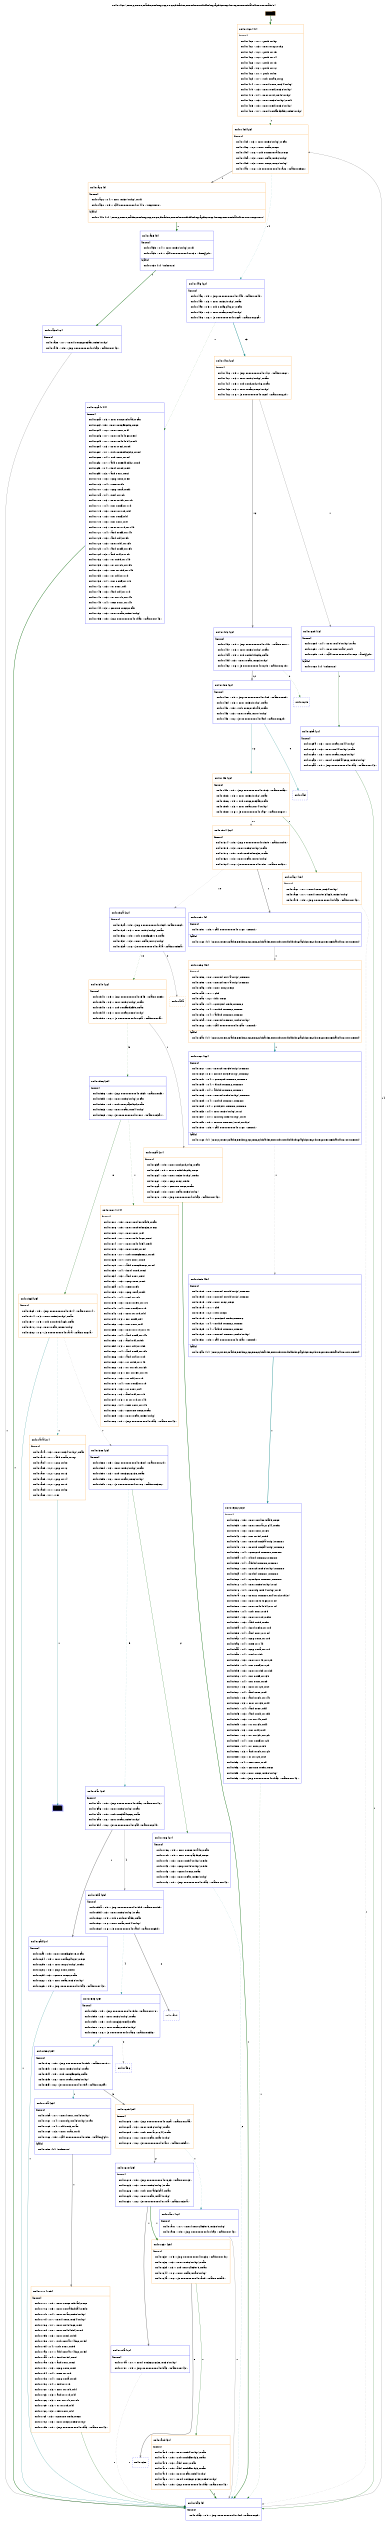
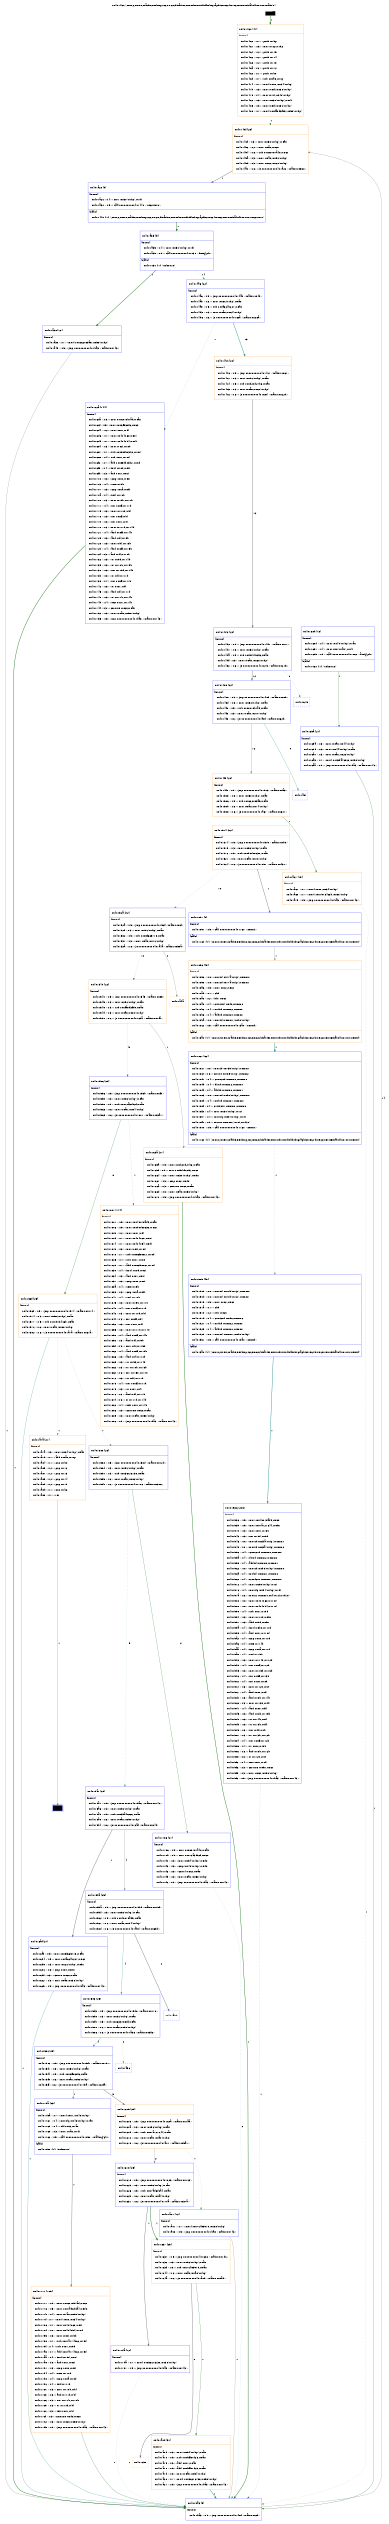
node "0x401a2c [9]": color darkorange -> blue
edge "0x40148f [23]" -> "0x4014a6 [22]": now "0x401a35 [9]" -> "0x4014a6 [22]"
edge "0x4014bc [22]" -> "0x40168d [13]": removed, label "1"
edge "0x4014fe [22]" -> "0x401514 [22]": removed, label "11"
edge "0x4015ba [25]" -> "0x4015d3 [25]": style dotted -> solid
node "0x401650": color blue -> darkorange
edge "0x401a0d [31]" -> "0x401ba3 [5]": color darkgreen -> teal
